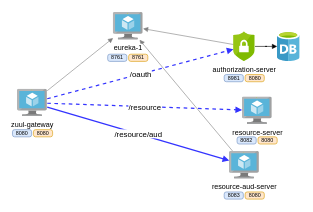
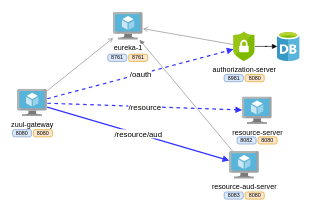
edge "authorization-server" -> "eureka-1": arrowhead block -> open
edge "zuul-gateway" -> "eureka-1": arrowhead block -> open
